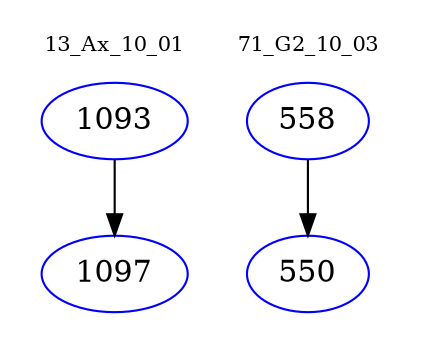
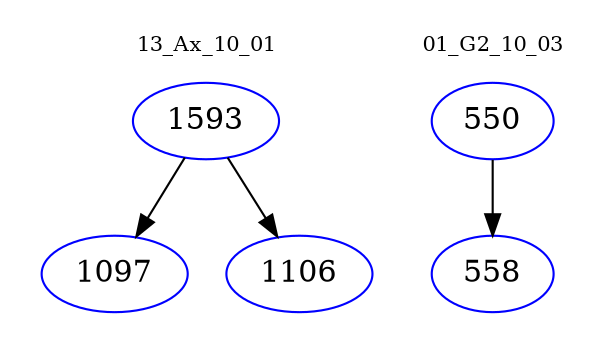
cluster "71_G2_10_03": label "71_G2_10_03" -> "01_G2_10_03"
node "1093": label "1093" -> "1593"
edge "558" -> "550": reversed
node "1106": added
